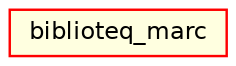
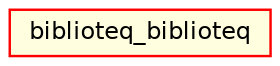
node "biblioteq_marc": label "biblioteq_marc" -> "biblioteq_biblioteq"
